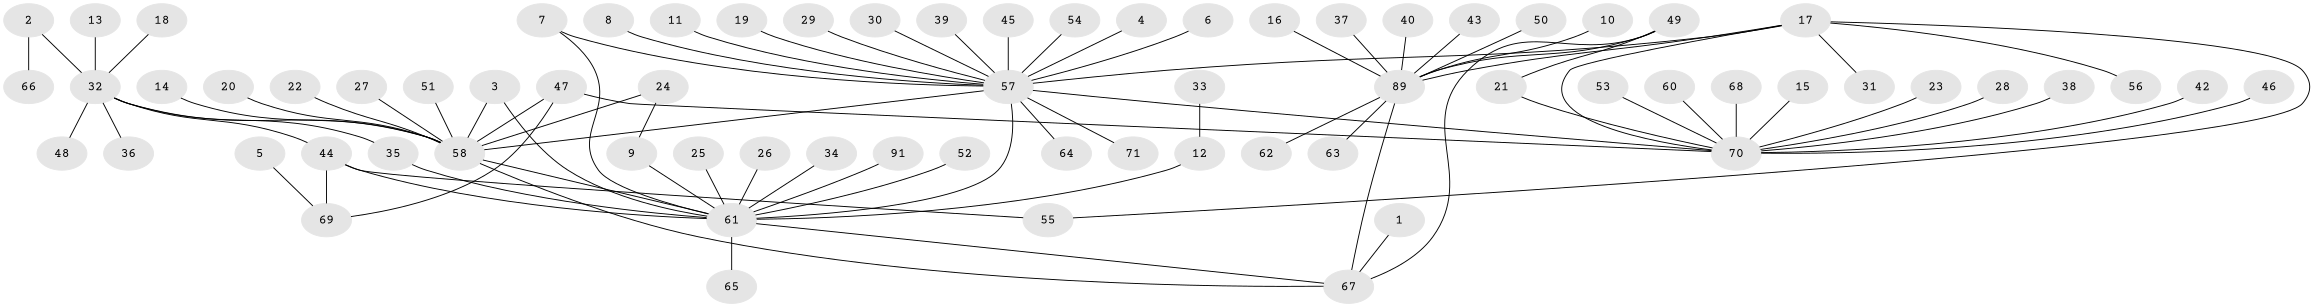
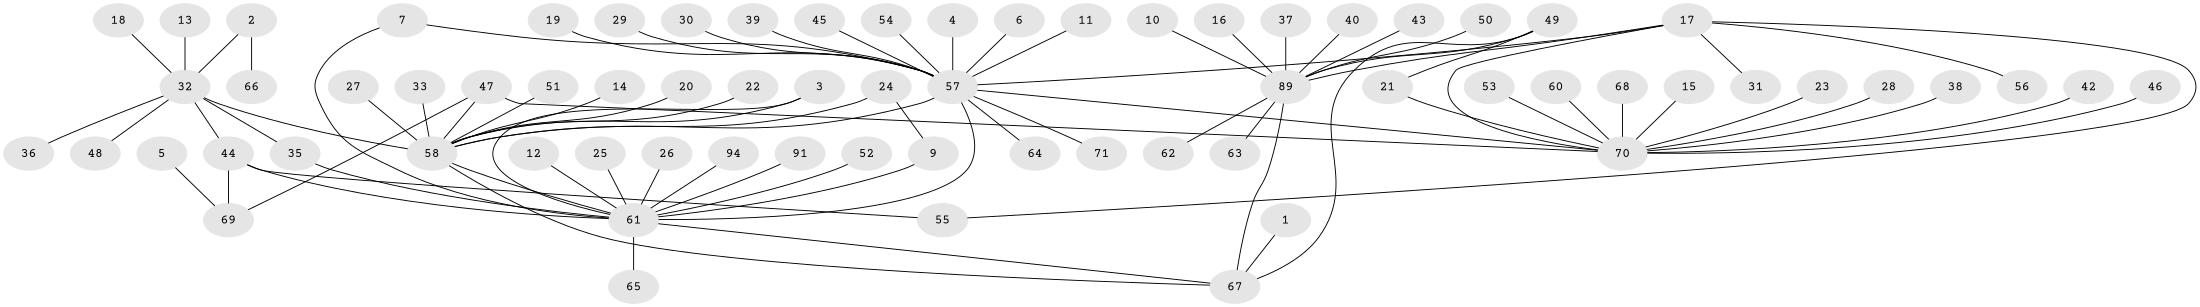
node "8": removed
edge "33" -- "12": now "33" -- "58"
node "34": label "34" -> "94"
